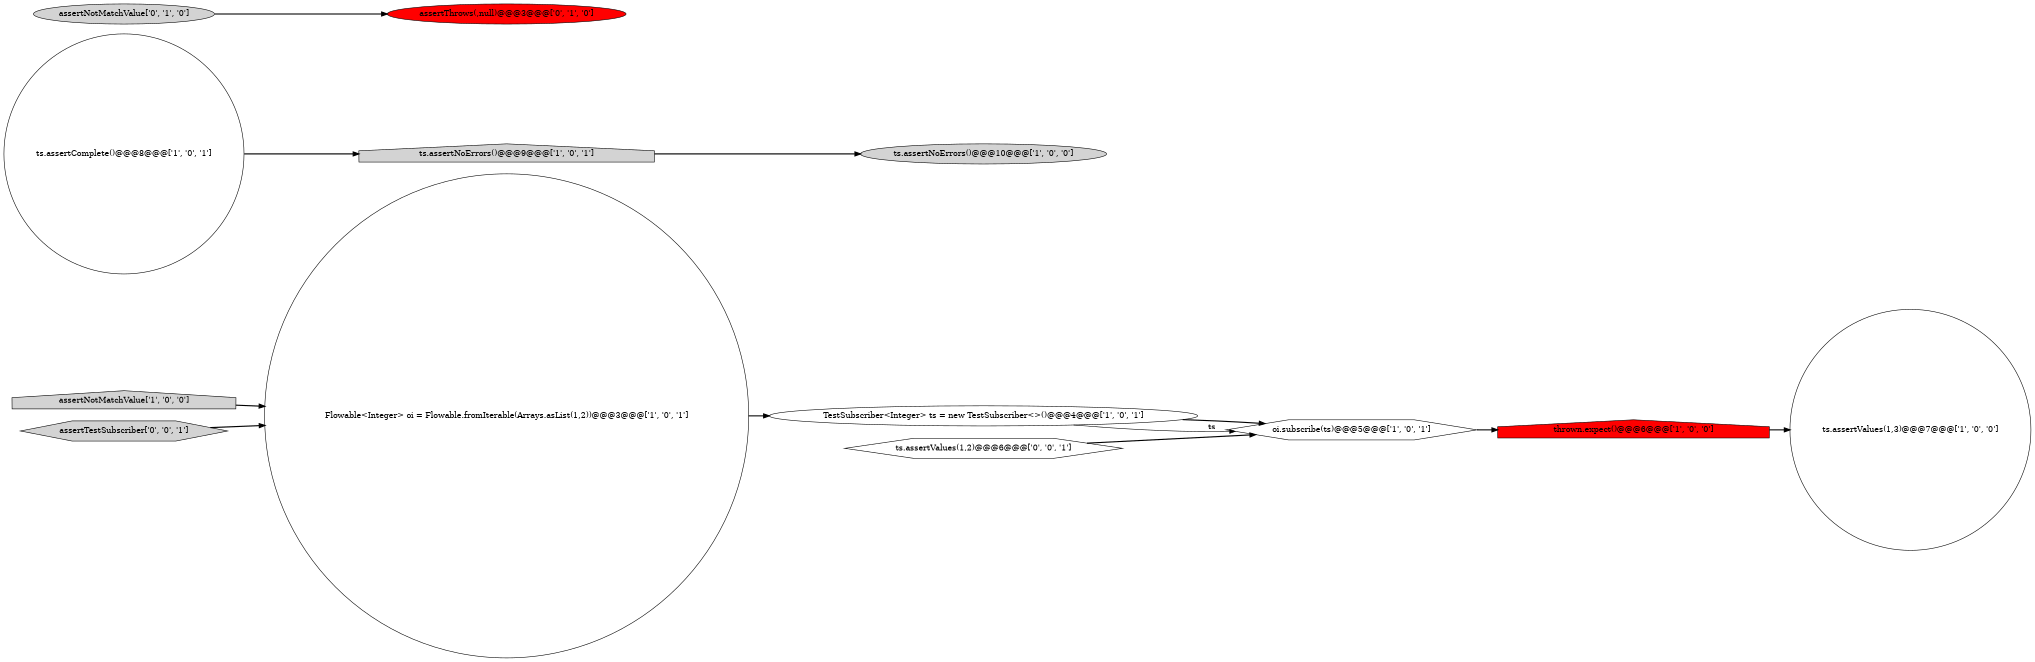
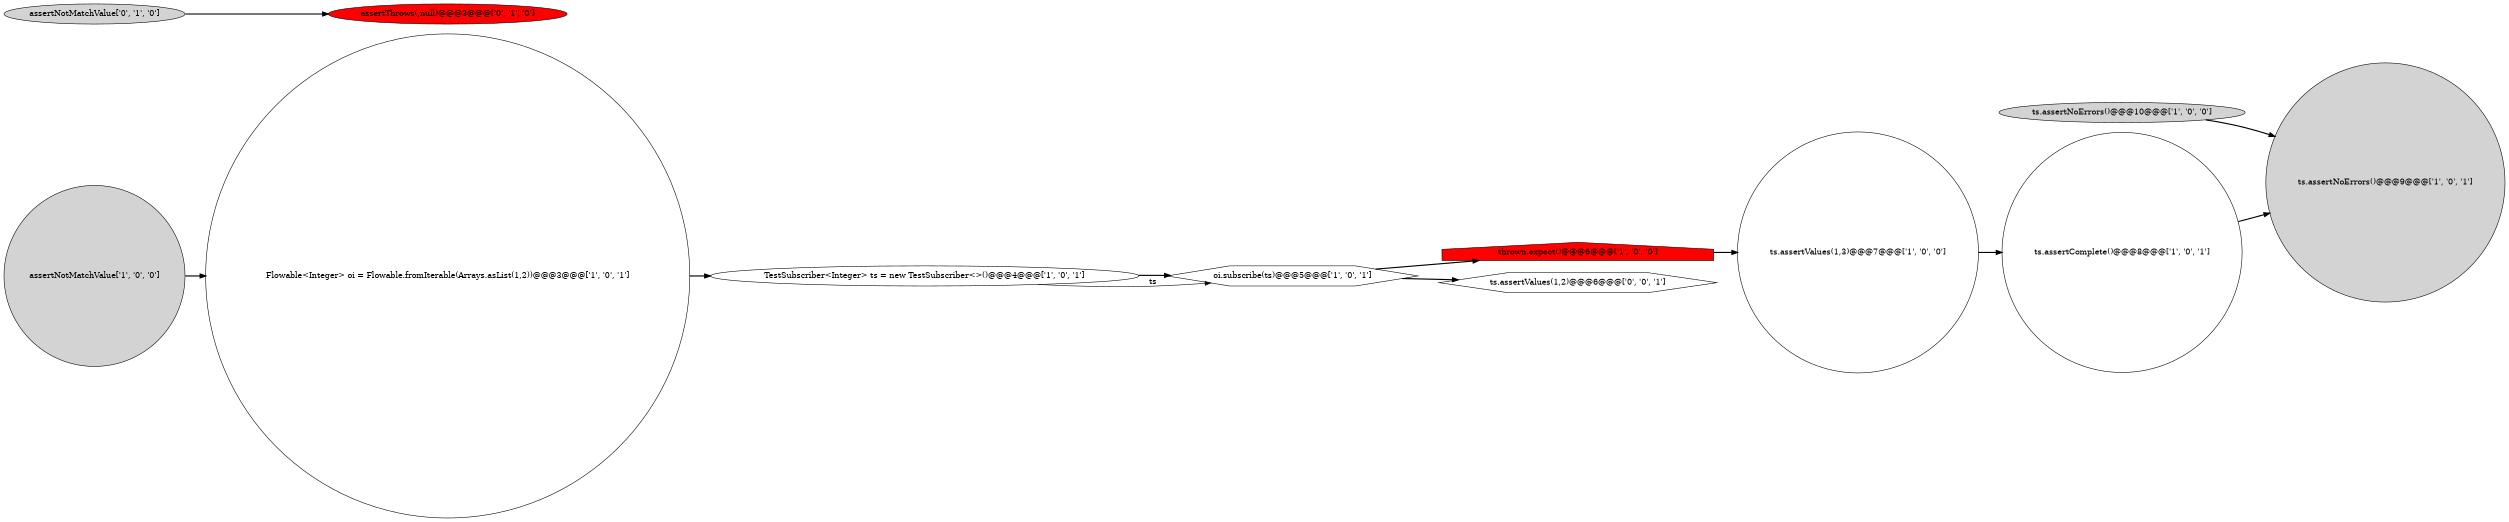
node "ts.assertNoErrors()@@@9@@@['1', '0', '1']": shape house -> circle
edge "ts.assertNoErrors()@@@9@@@['1', '0', '1']" -> "ts.assertNoErrors()@@@10@@@['1', '0', '0']": reversed
edge "ts.assertValues(1,3)@@@7@@@['1', '0', '0']" -> "ts.assertComplete()@@@8@@@['1', '0', '1']": added
node "assertNotMatchValue['1', '0', '0']": shape house -> circle
node "assertTestSubscriber['0', '0', '1']": removed
edge "ts.assertValues(1,2)@@@6@@@['0', '0', '1']" -> "oi.subscribe(ts)@@@5@@@['1', '0', '1']": reversed
